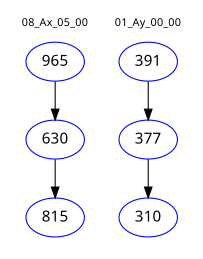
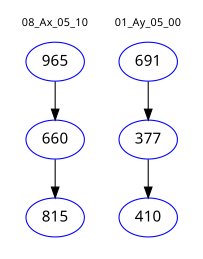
cluster "08_Ax_05_00": label "08_Ax_05_00" -> "08_Ax_05_10"
cluster "01_Ay_00_00": label "01_Ay_00_00" -> "01_Ay_05_00"
node "391": label "391" -> "691"
node "630": label "630" -> "660"
node "310": label "310" -> "410"
